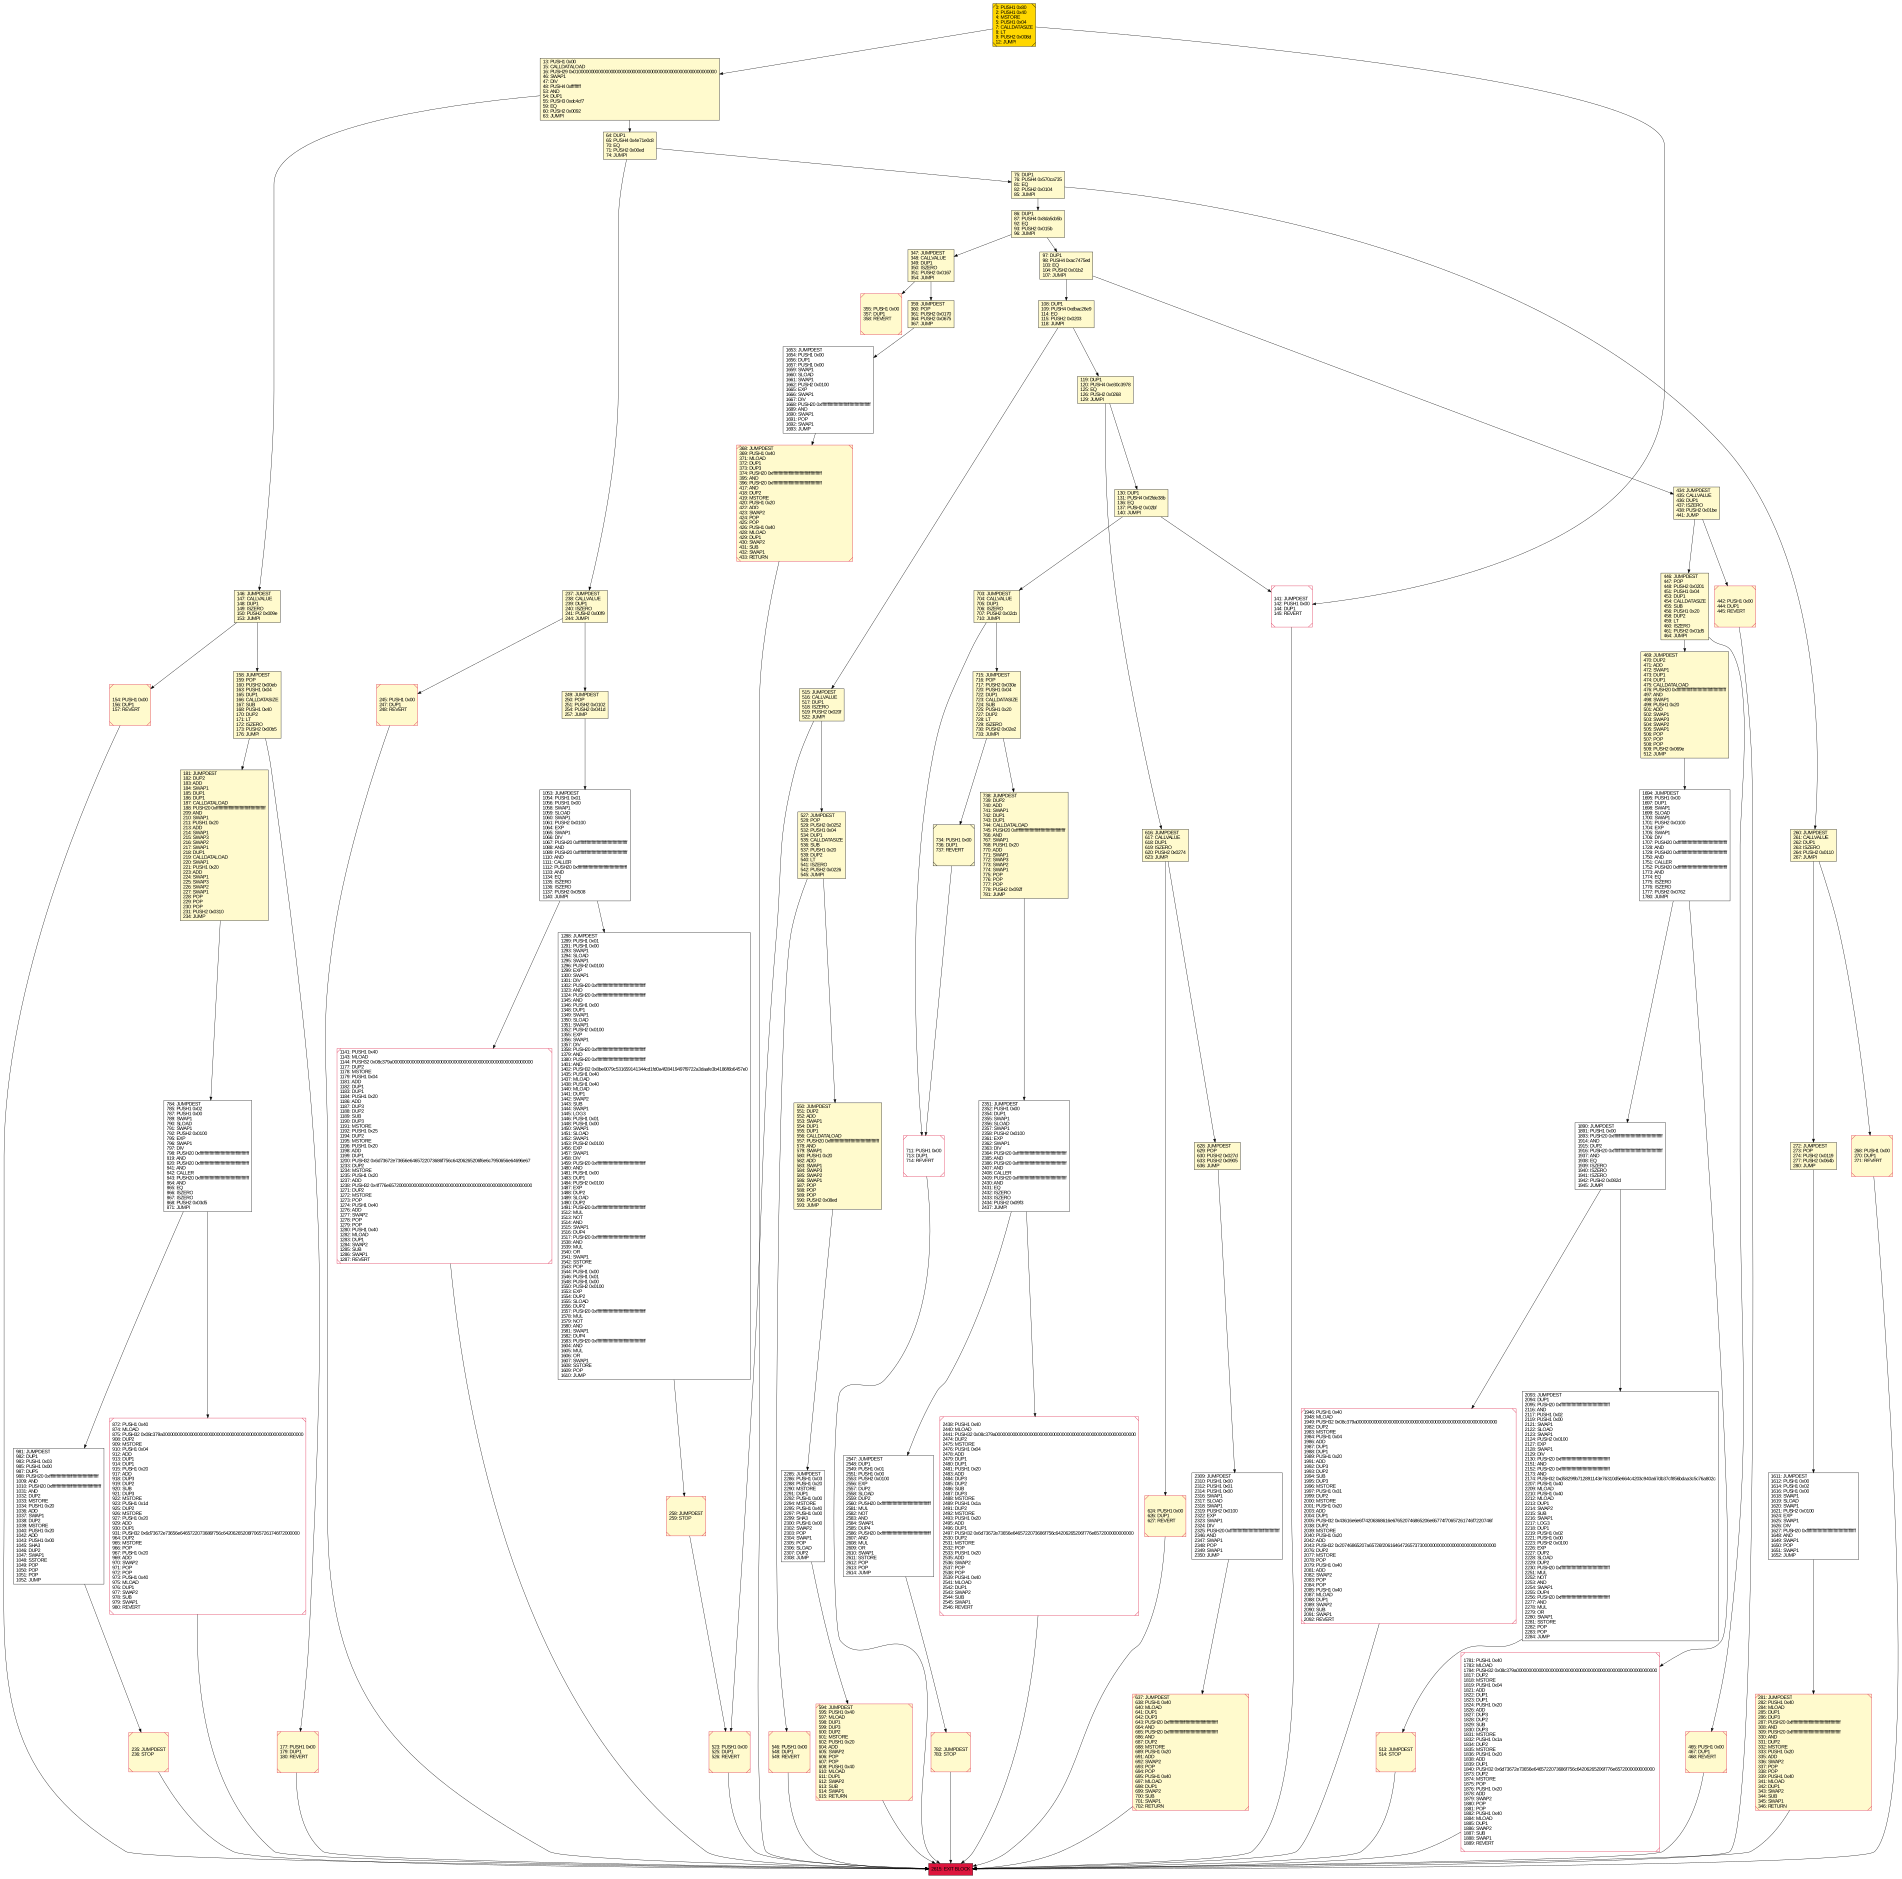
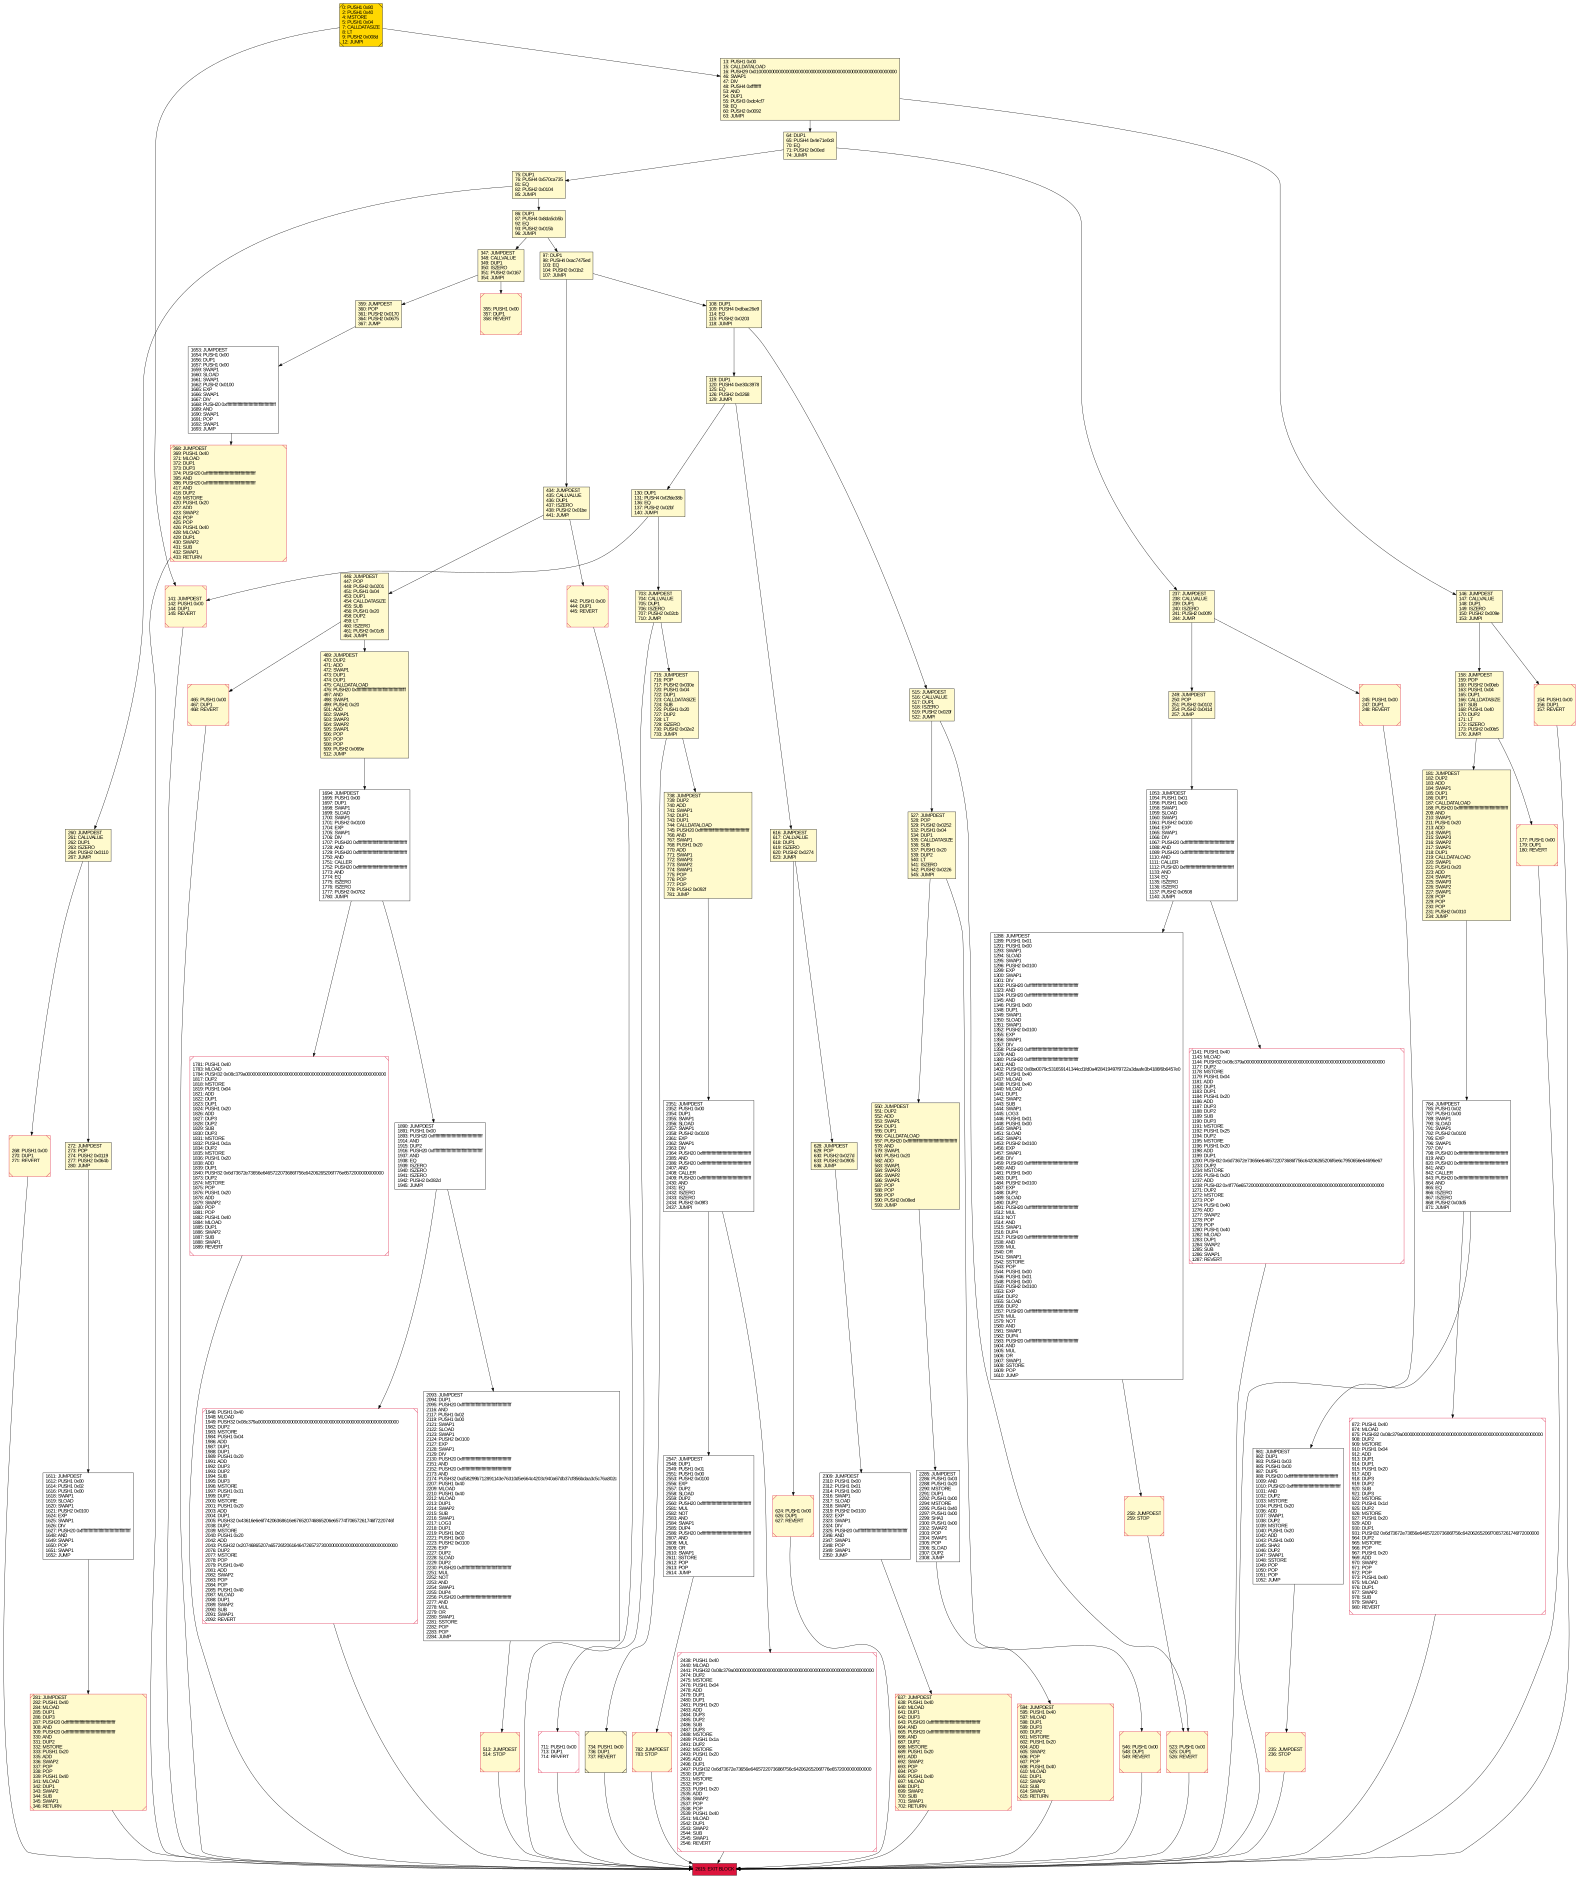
node "141: JUMPDEST 142: PUSH1 0x00 144: DUP1 145: REVERT": fillcolor white -> lemonchiffon
edge "734: PUSH1 0x00 736: DUP1 737: REVERT" -> "711: PUSH1 0x00 713: DUP1 714: REVERT": now "734: PUSH1 0x00 736: DUP1 737: REVERT" -> "2615: EXIT BLOCK"
